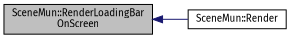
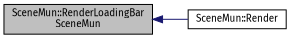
node "SceneMun::RenderLoadingBar OnScreen": label "SceneMun::RenderLoadingBar OnScreen" -> "SceneMun::RenderLoadingBar SceneMun"
